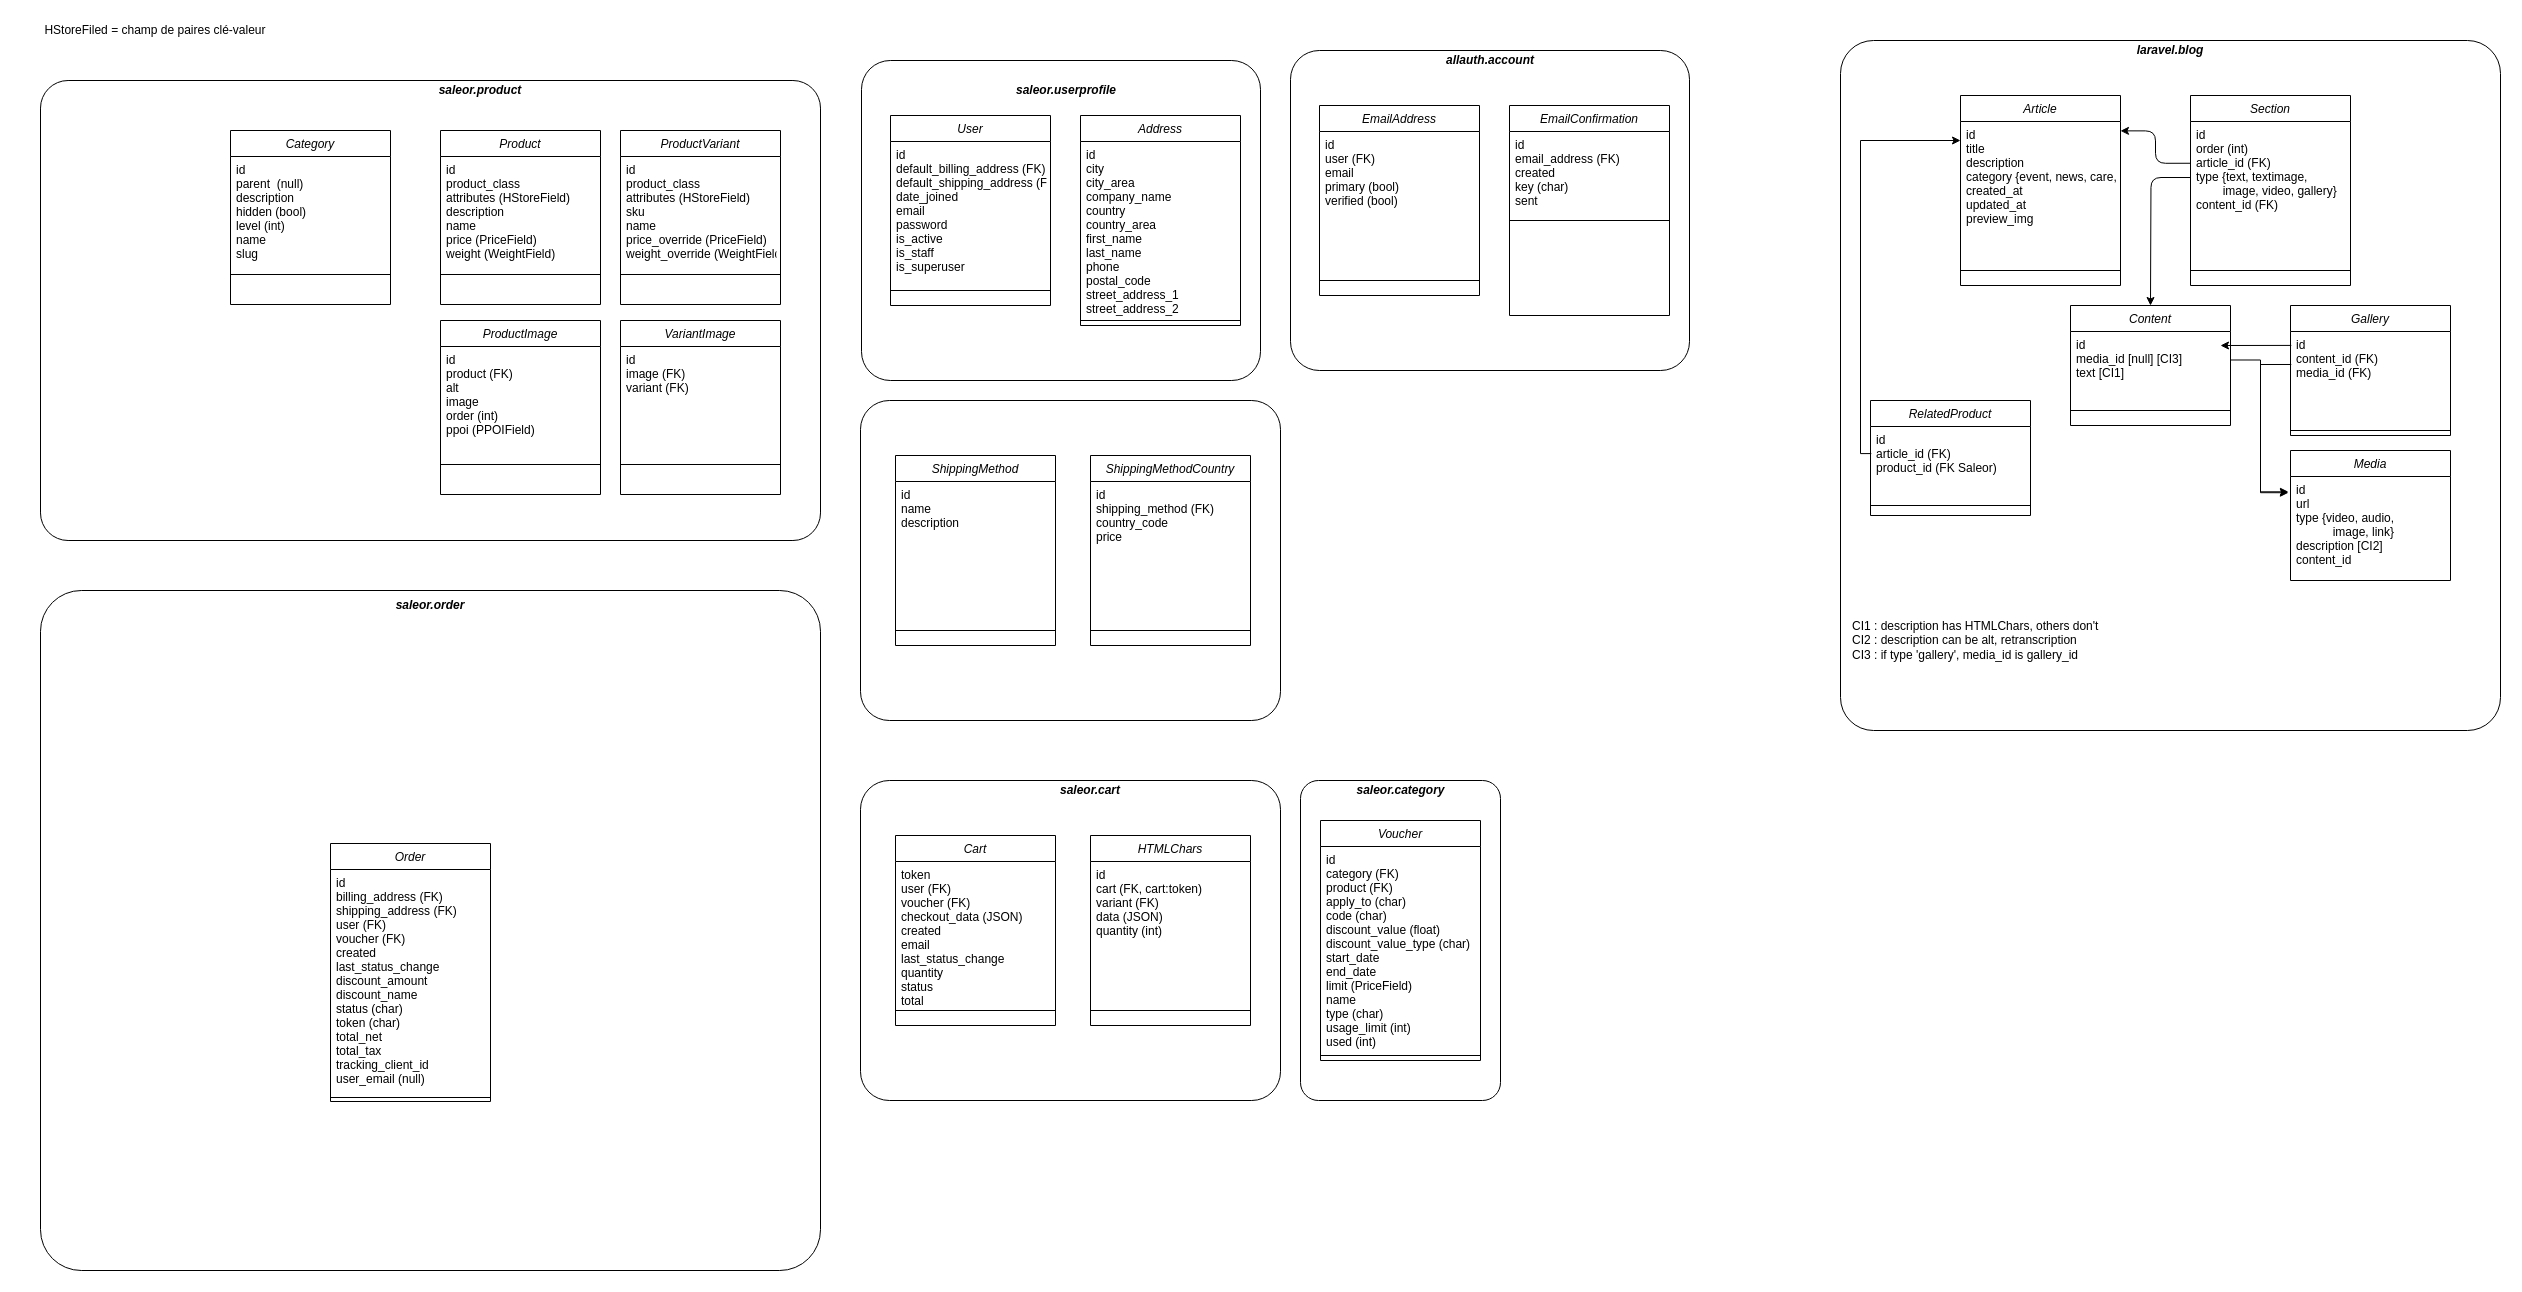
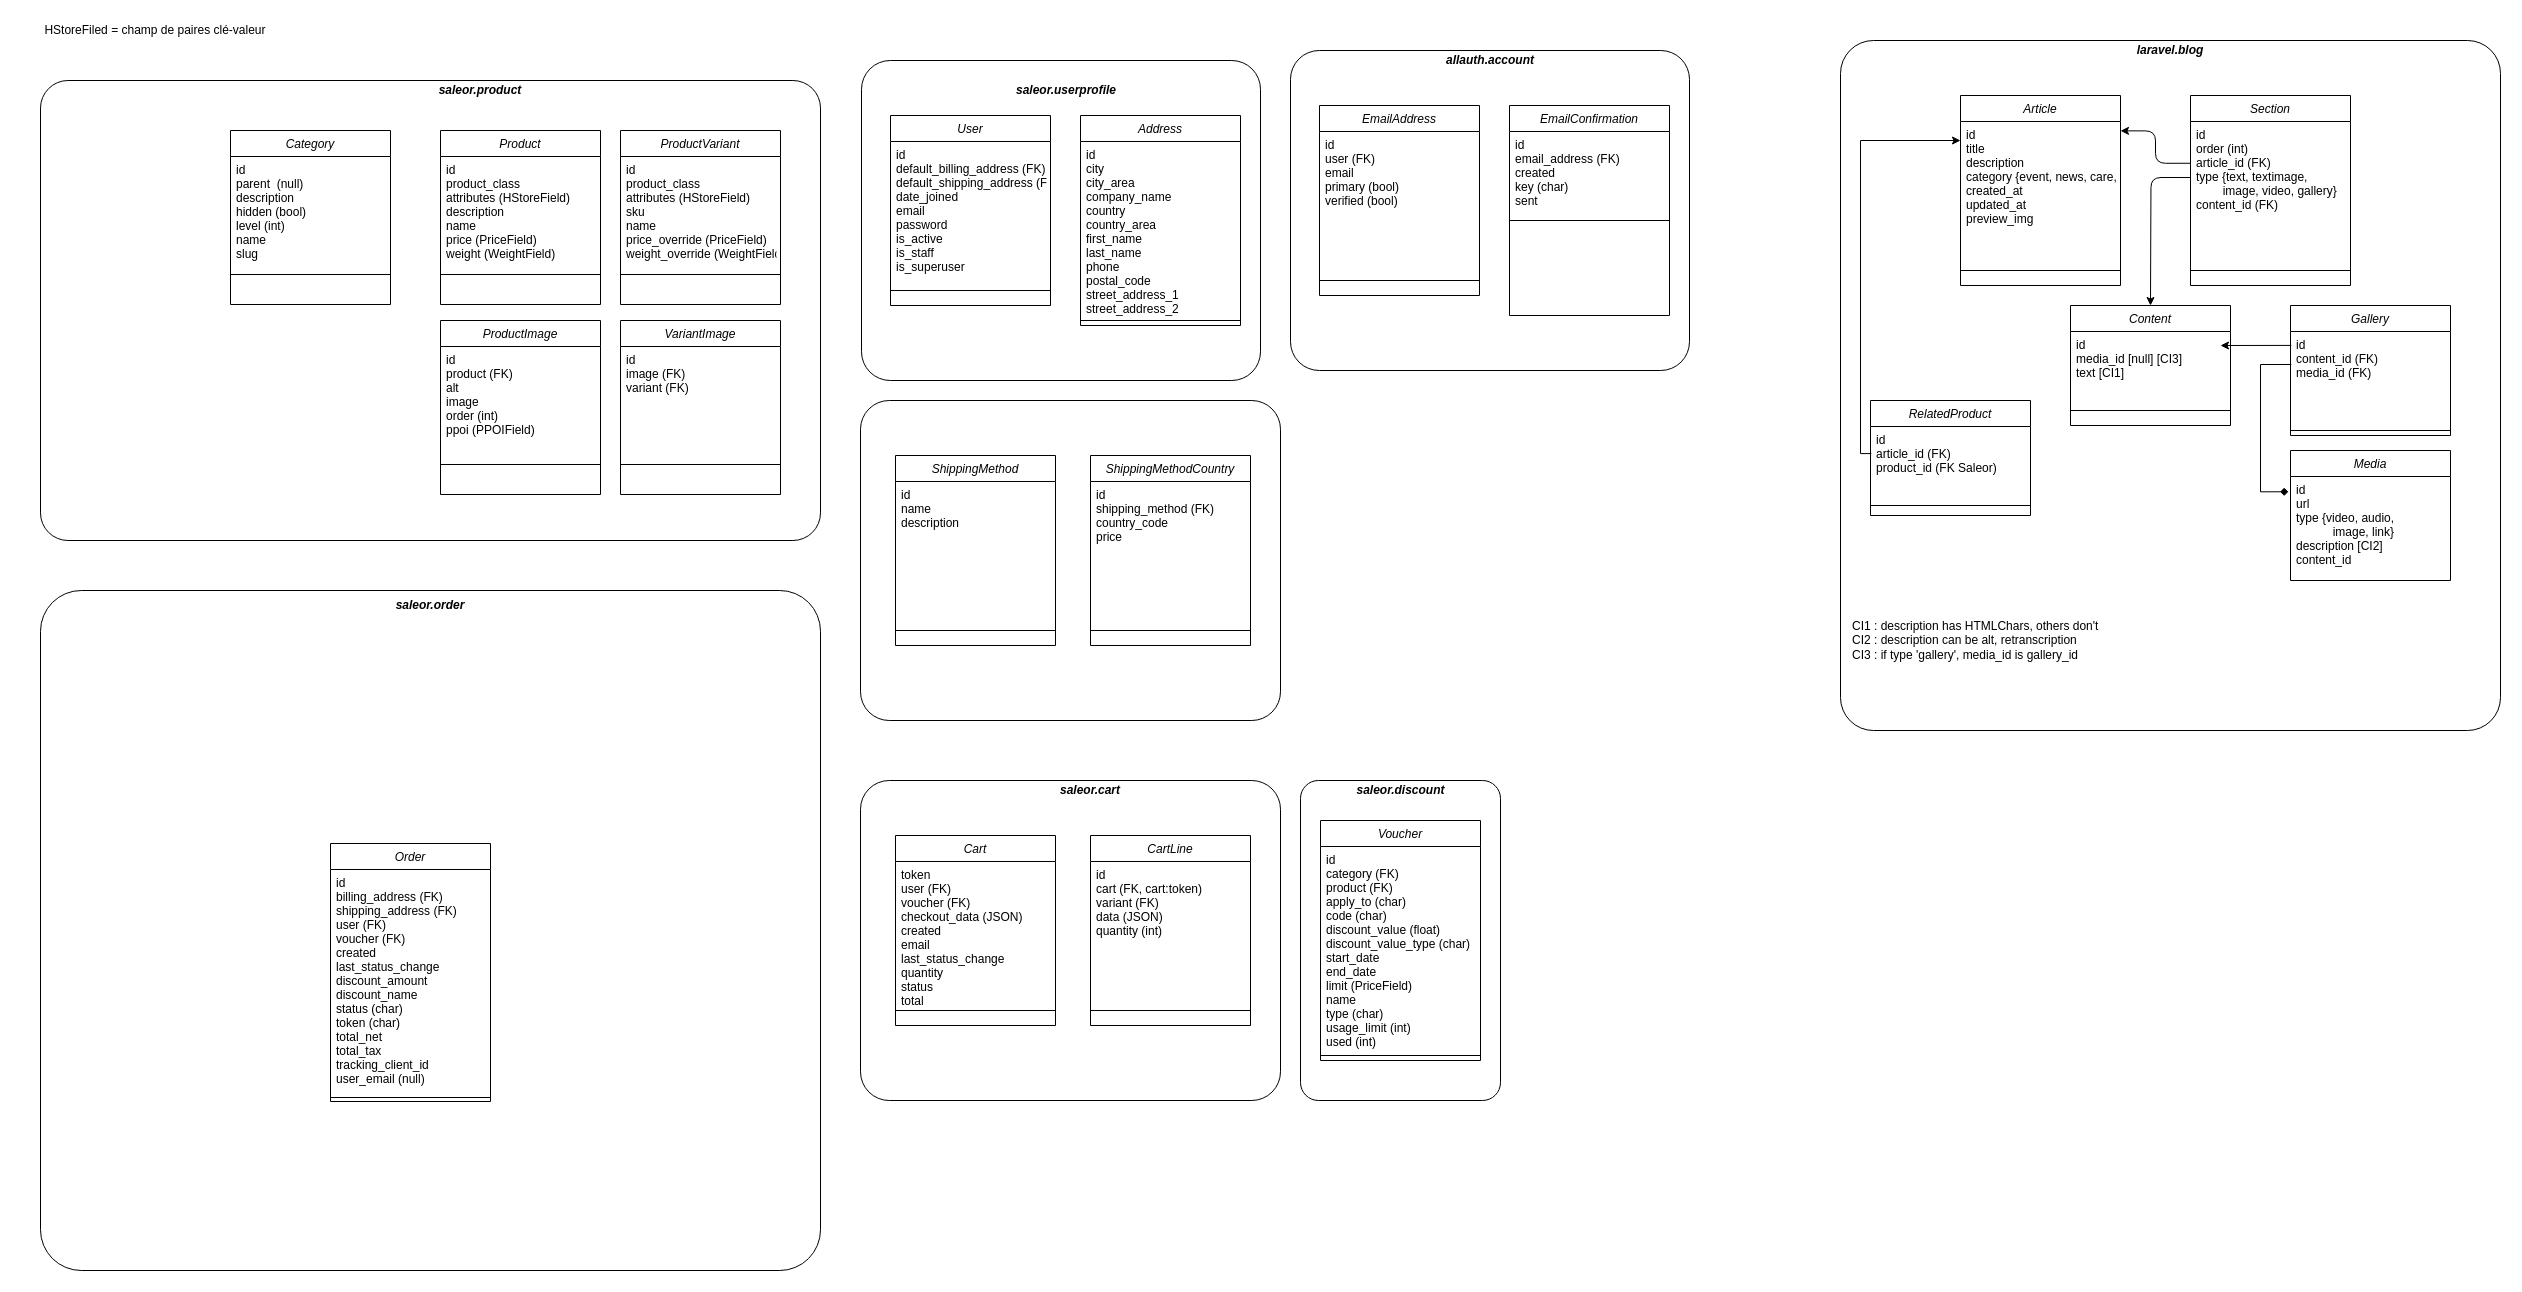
edge "id media_id [null] [CI3] text [CI1]" -> "id url type {video, audio, image, link} description [CI2] content_id": removed
edge "id content_id (FK) media_id (FK)" -> "id url type {video, audio, image, link} description [CI2] content_id": arrowhead classic -> diamond
node "saleor.category": label "saleor.category" -> "saleor.discount"
node "HTMLChars": label "HTMLChars" -> "CartLine"
